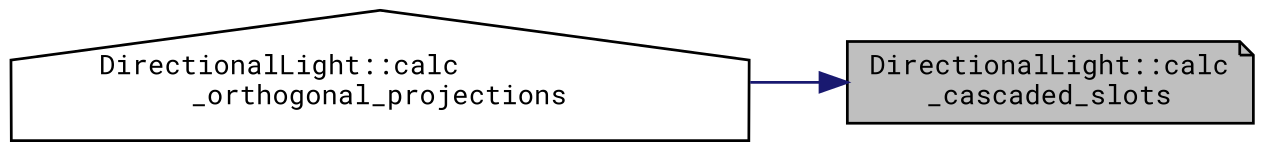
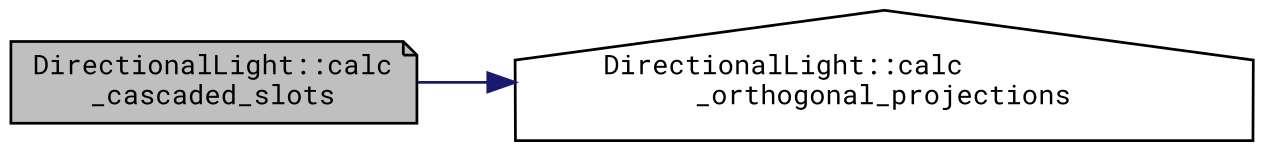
edge "DirectionalLight::calc _orthogonal_projections" -> "DirectionalLight::calc _cascaded_slots": reversed
